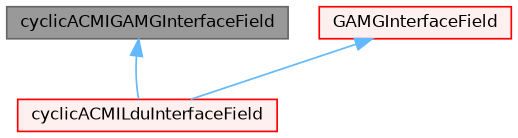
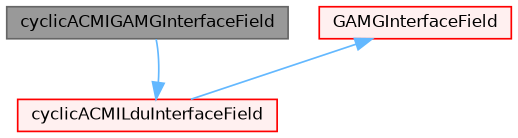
edge "cyclicACMILduInterfaceField" -> "cyclicACMIGAMGInterfaceField": reversed
